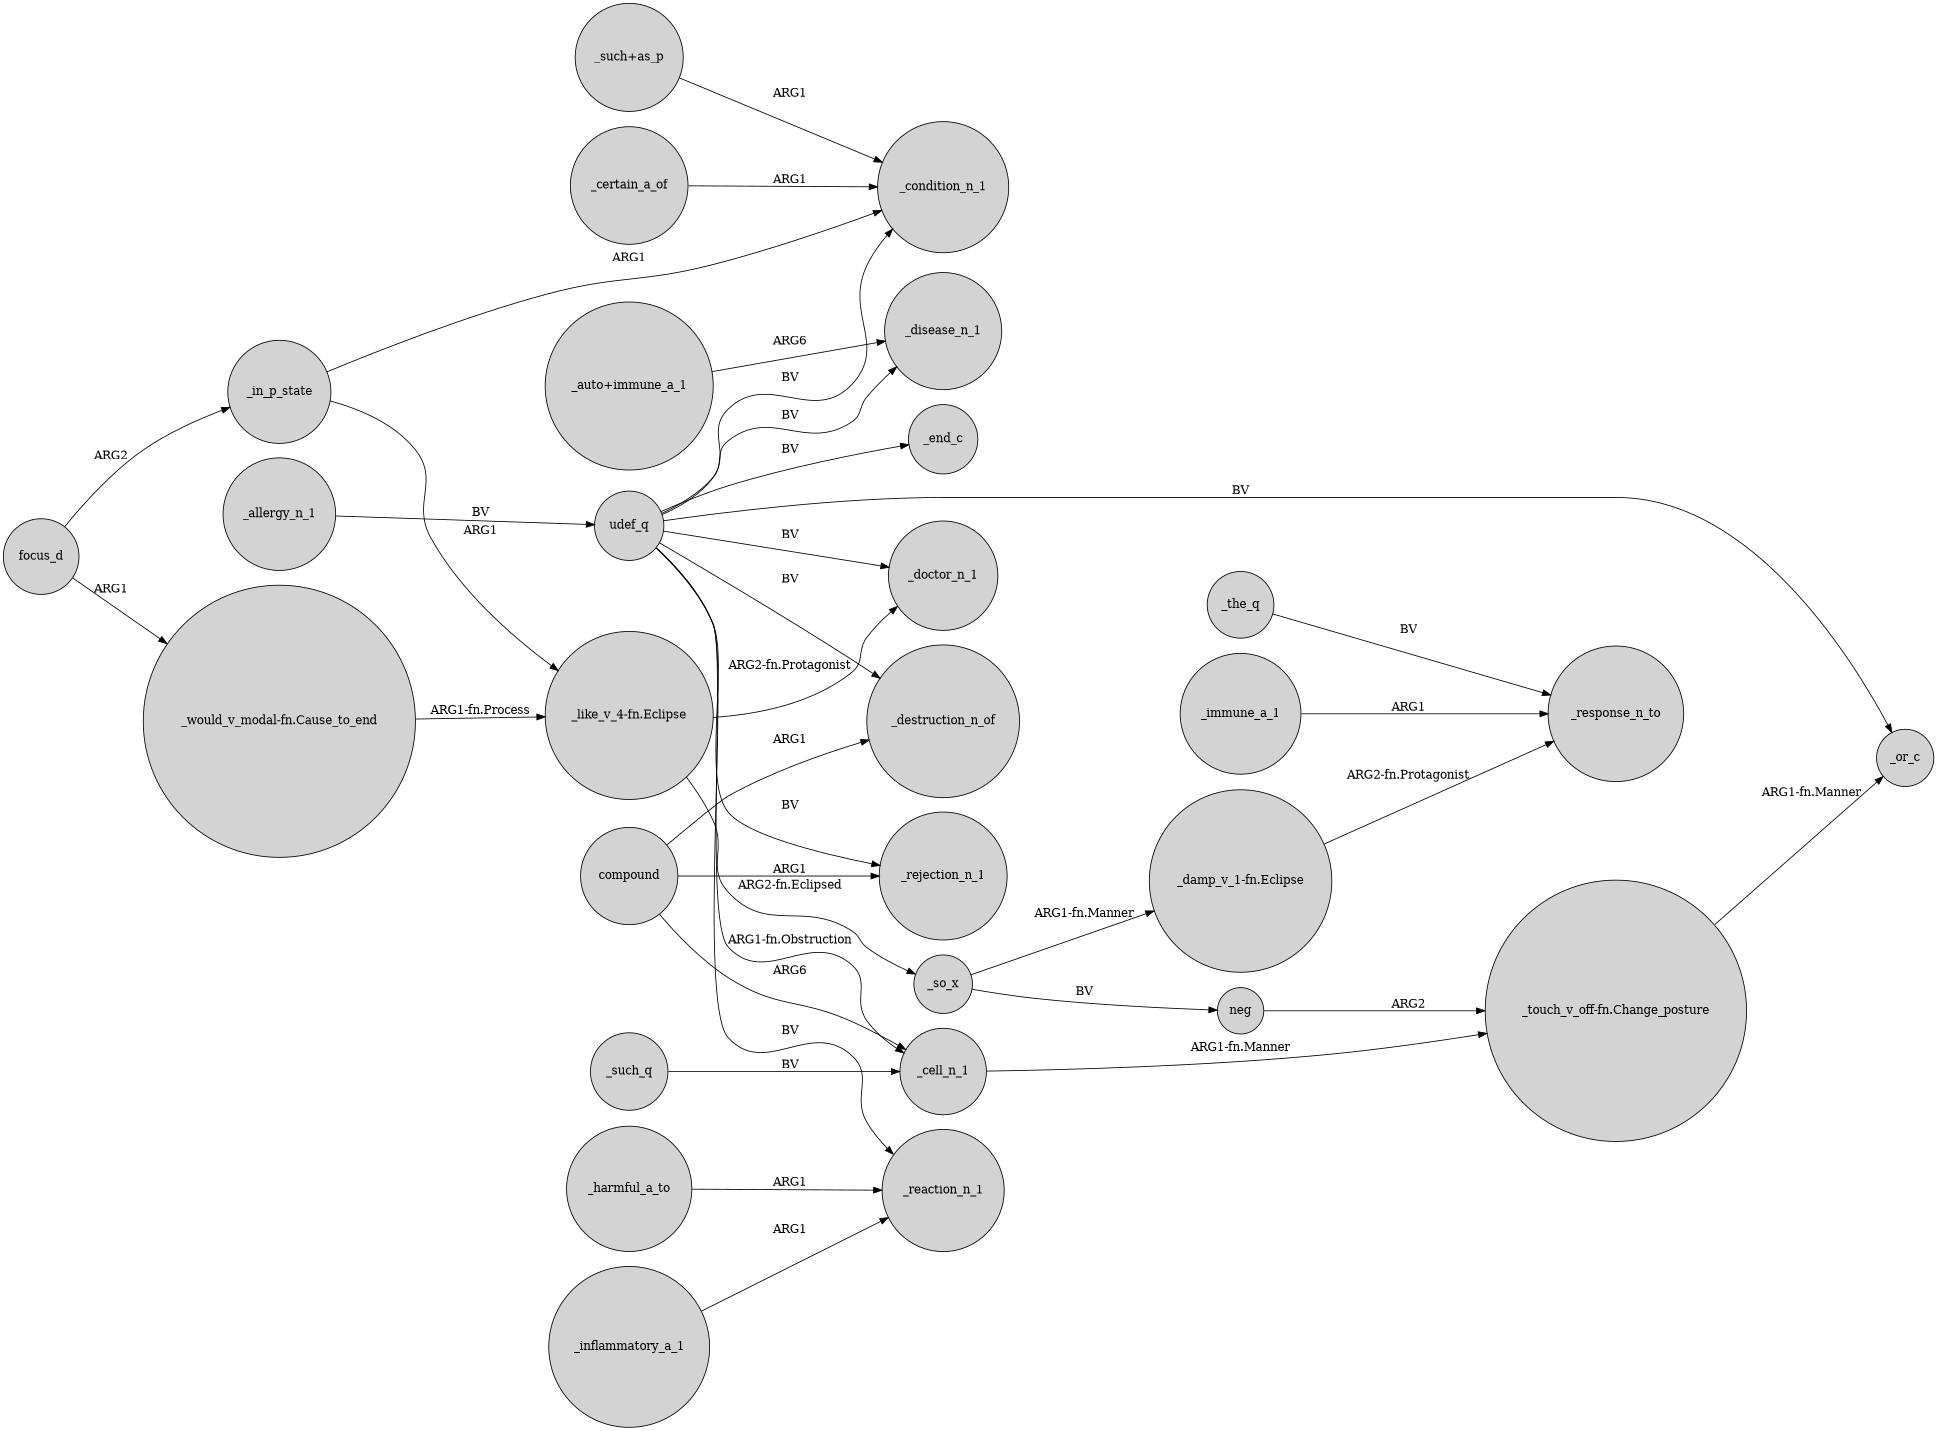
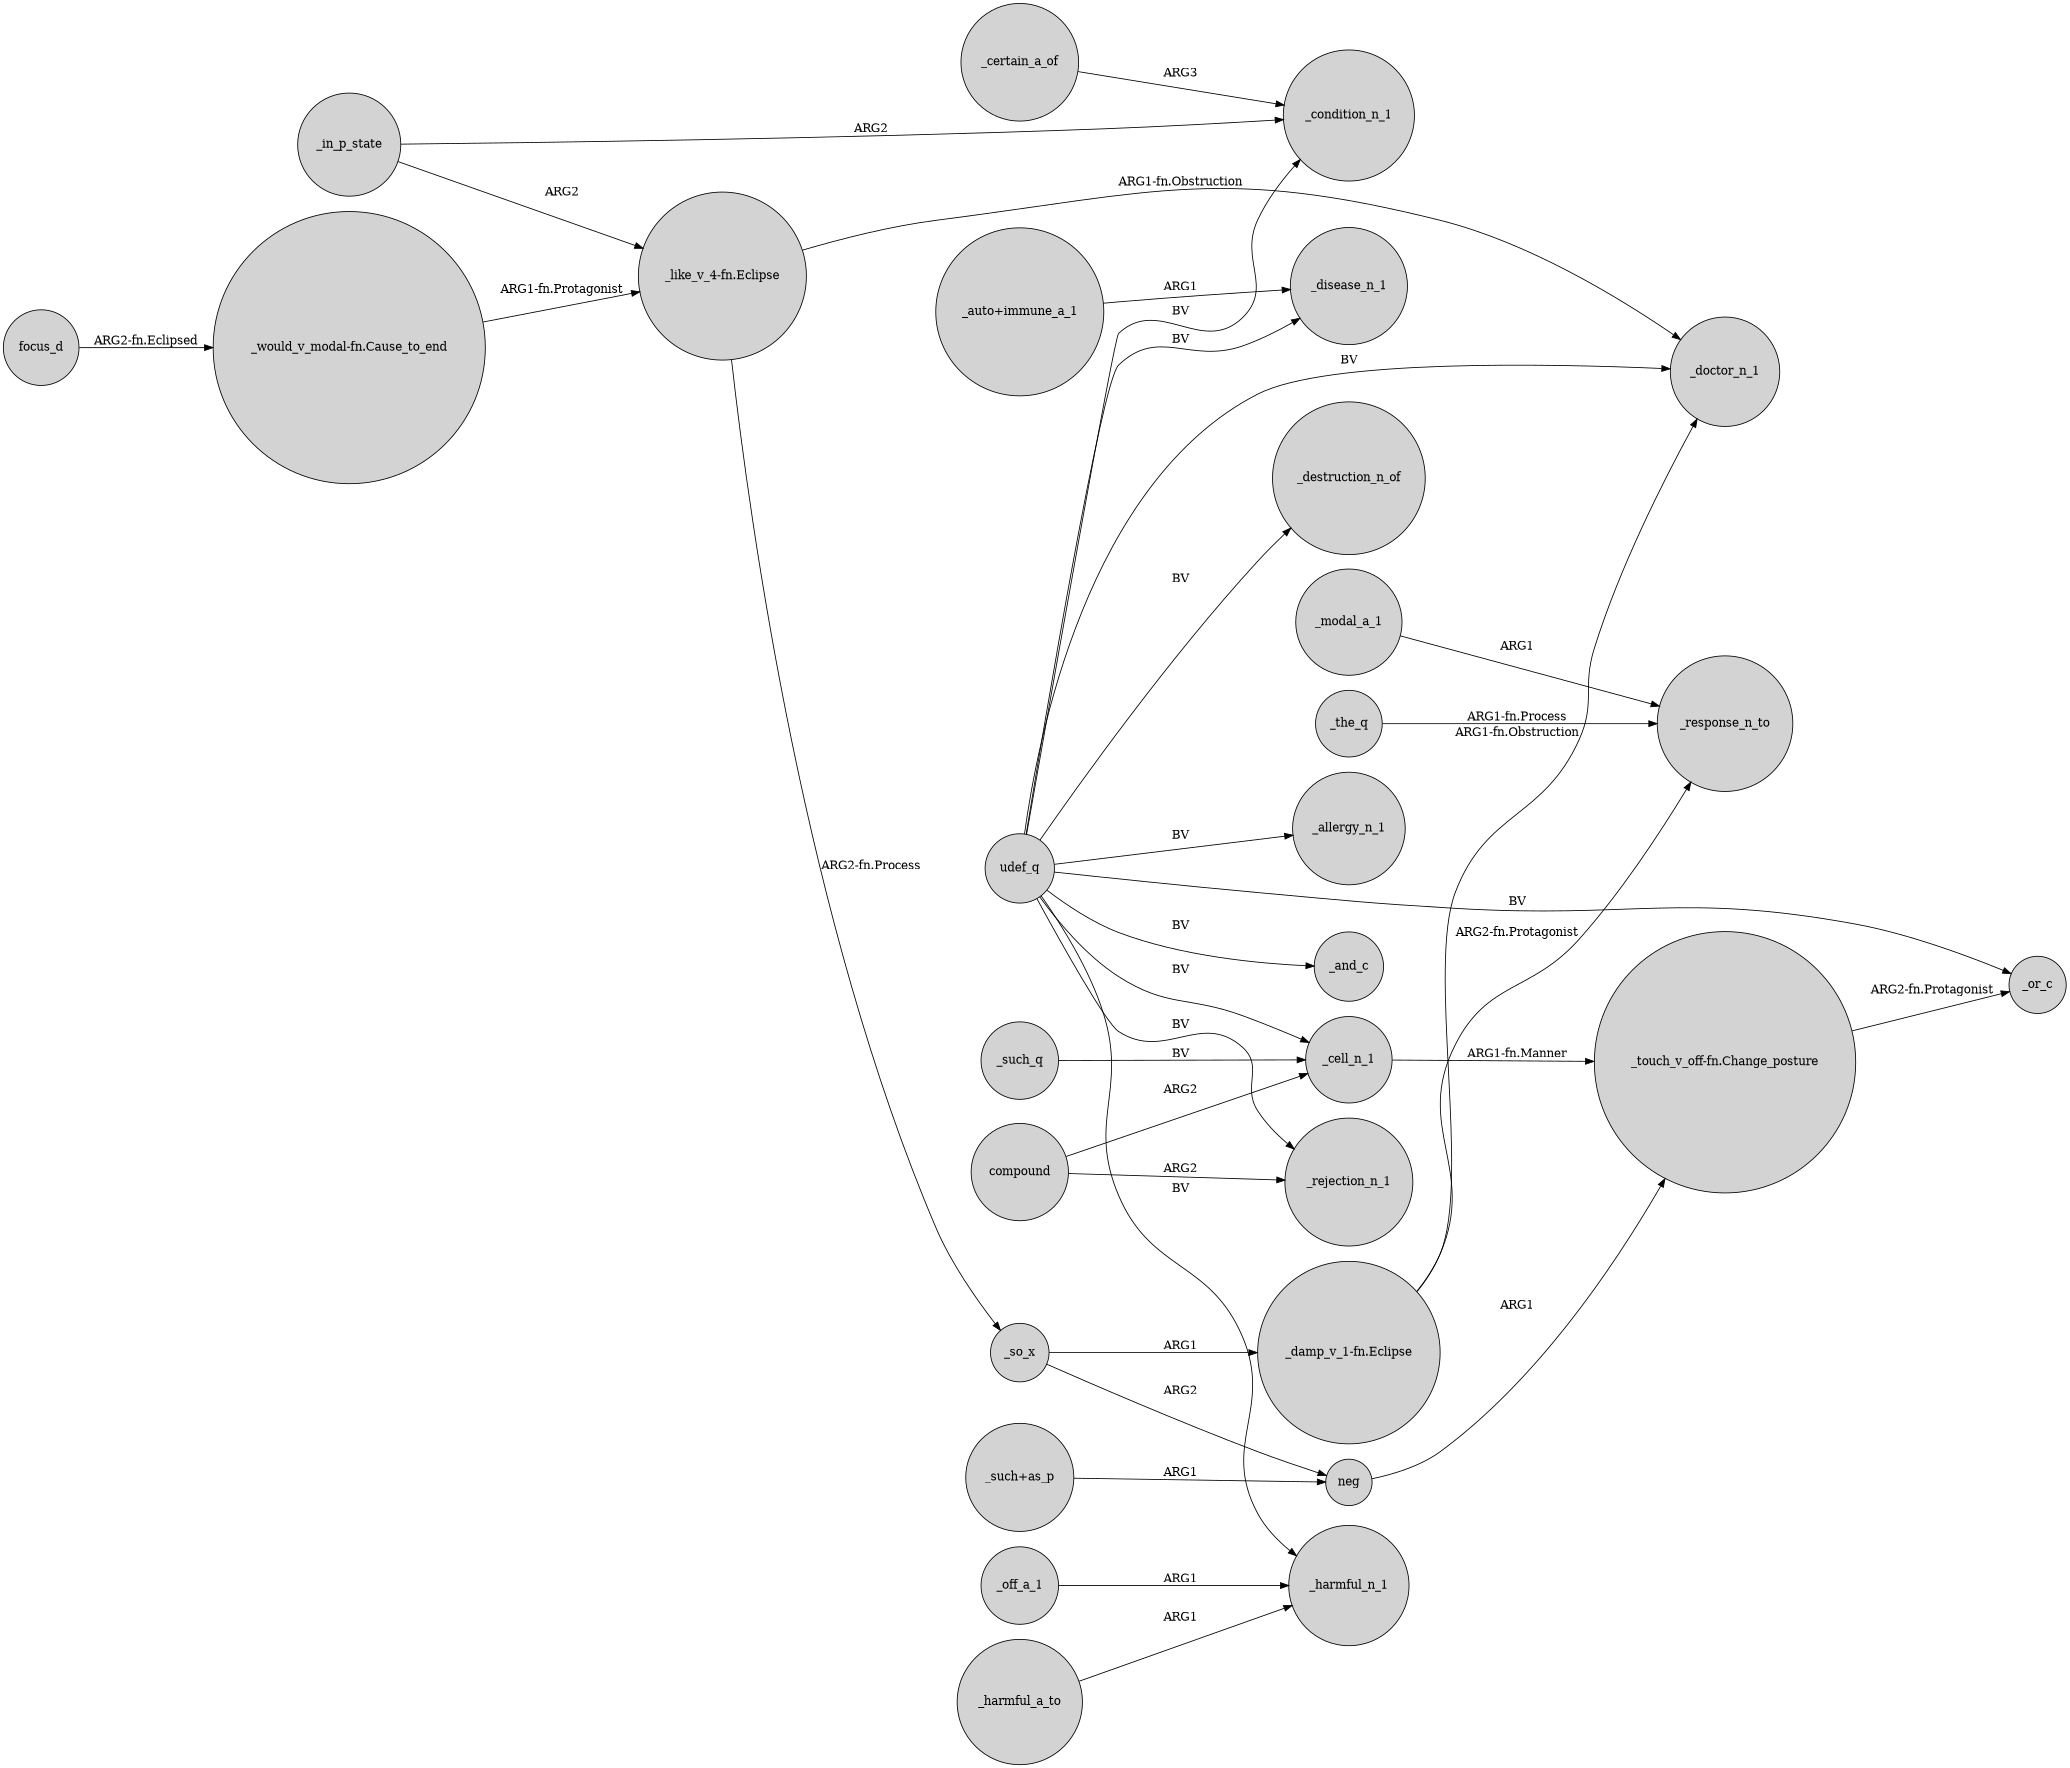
edge "_such+as_p" -> "_condition_n_1": now "_such+as_p" -> "neg"
edge "_certain_a_of" -> "_condition_n_1": label "ARG1" -> "ARG3"
edge "_in_p_state" -> "_condition_n_1": label "ARG1" -> "ARG2"
edge "_auto+immune_a_1" -> "_disease_n_1": label "ARG6" -> "ARG1"
node "_end_c": label "_end_c" -> "_and_c"
edge "focus_d" -> "_in_p_state": removed, label "ARG2"
edge "_allergy_n_1" -> "udef_q": reversed
edge "_in_p_state" -> "_like_v_4-fn.Eclipse": label "ARG1" -> "ARG2"
edge "focus_d" -> "_would_v_modal-fn.Cause_to_end": label "ARG1" -> "ARG2-fn.Eclipsed"
edge "_the_q" -> "_response_n_to": label "BV" -> "ARG1-fn.Process"
edge "_like_v_4-fn.Eclipse" -> "_doctor_n_1": label "ARG2-fn.Protagonist" -> "ARG1-fn.Obstruction"
edge "_would_v_modal-fn.Cause_to_end" -> "_like_v_4-fn.Eclipse": label "ARG1-fn.Process" -> "ARG1-fn.Protagonist"
node "_immune_a_1": label "_immune_a_1" -> "_modal_a_1"
edge "compound" -> "_destruction_n_of": removed, label "ARG1"
edge "_touch_v_off-fn.Change_posture" -> "_or_c": label "ARG1-fn.Manner" -> "ARG2-fn.Protagonist"
edge "_damp_v_1-fn.Eclipse" -> "_doctor_n_1": added, label "ARG1-fn.Obstruction"
edge "compound" -> "_rejection_n_1": label "ARG1" -> "ARG2"
edge "_like_v_4-fn.Eclipse" -> "_so_x": label "ARG2-fn.Eclipsed" -> "ARG2-fn.Process"
edge "_so_x" -> "_damp_v_1-fn.Eclipse": label "ARG1-fn.Manner" -> "ARG1"
edge "udef_q" -> "_cell_n_1": label "ARG1-fn.Obstruction" -> "BV"
edge "compound" -> "_cell_n_1": label "ARG6" -> "ARG2"
edge "_so_x" -> "neg": label "BV" -> "ARG2"
edge "neg" -> "_touch_v_off-fn.Change_posture": label "ARG2" -> "ARG1"
node "_reaction_n_1": label "_reaction_n_1" -> "_harmful_n_1"
node "_inflammatory_a_1": label "_inflammatory_a_1" -> "_off_a_1"
